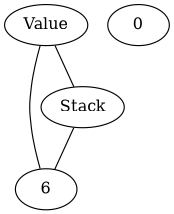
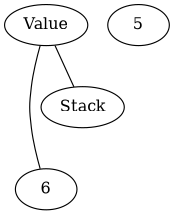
node "0": label "0" -> "5"
edge "Stack" -- "6": removed
